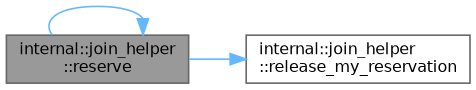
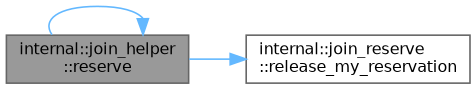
node "internal::join_helper ::release_my_reservation": label "internal::join_helper ::release_my_reservation" -> "internal::join_reserve ::release_my_reservation"
